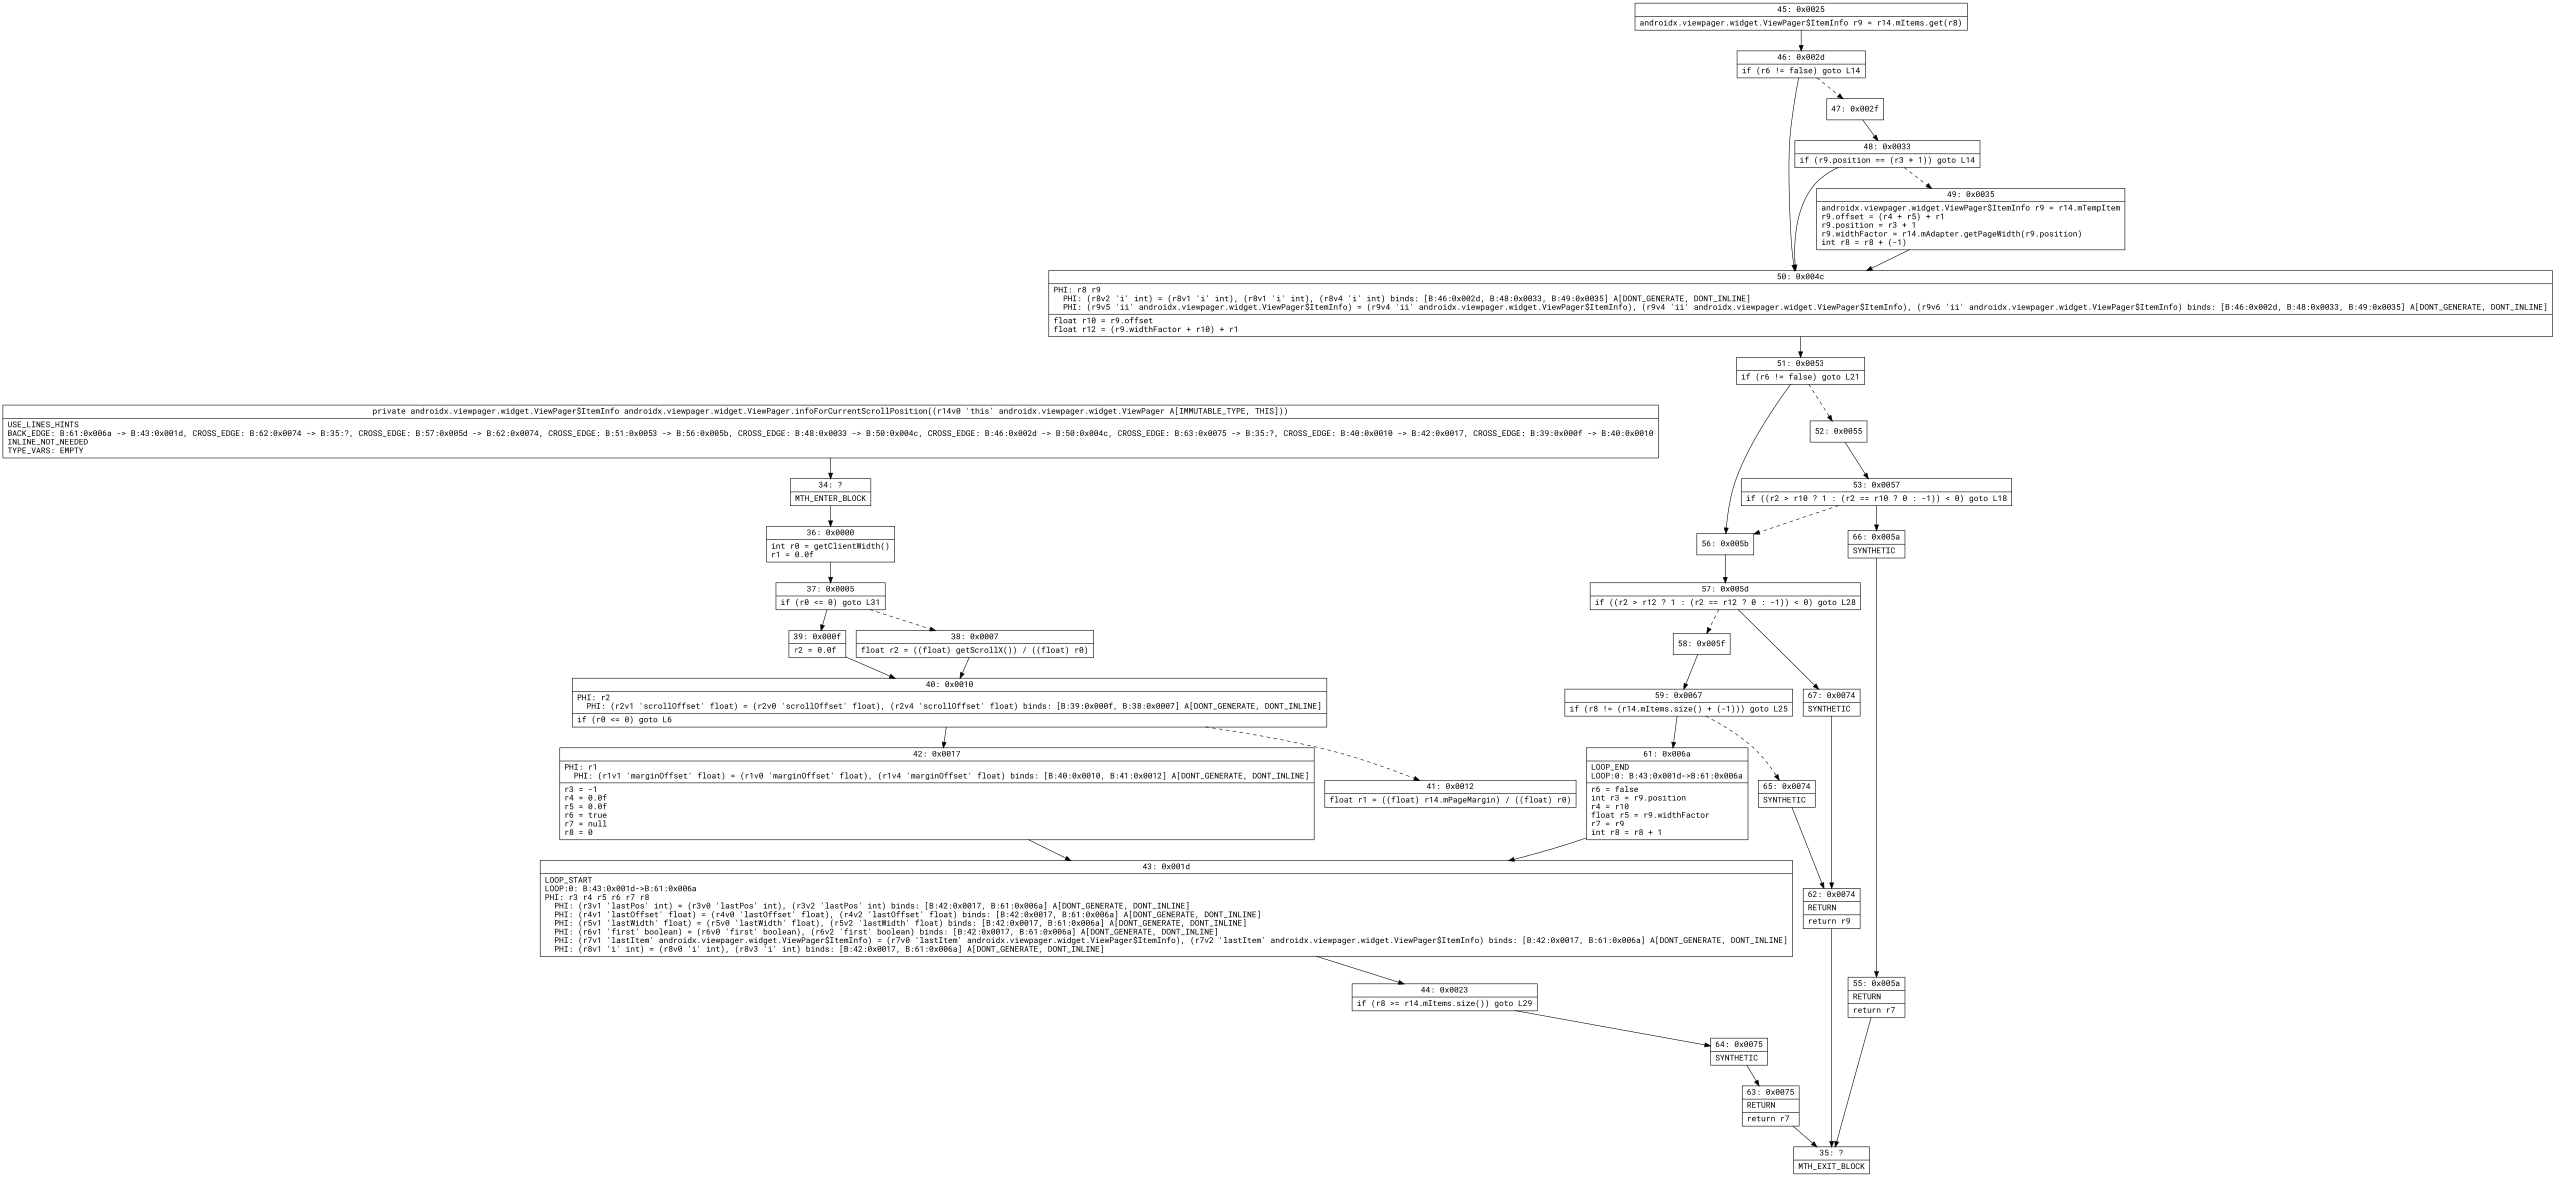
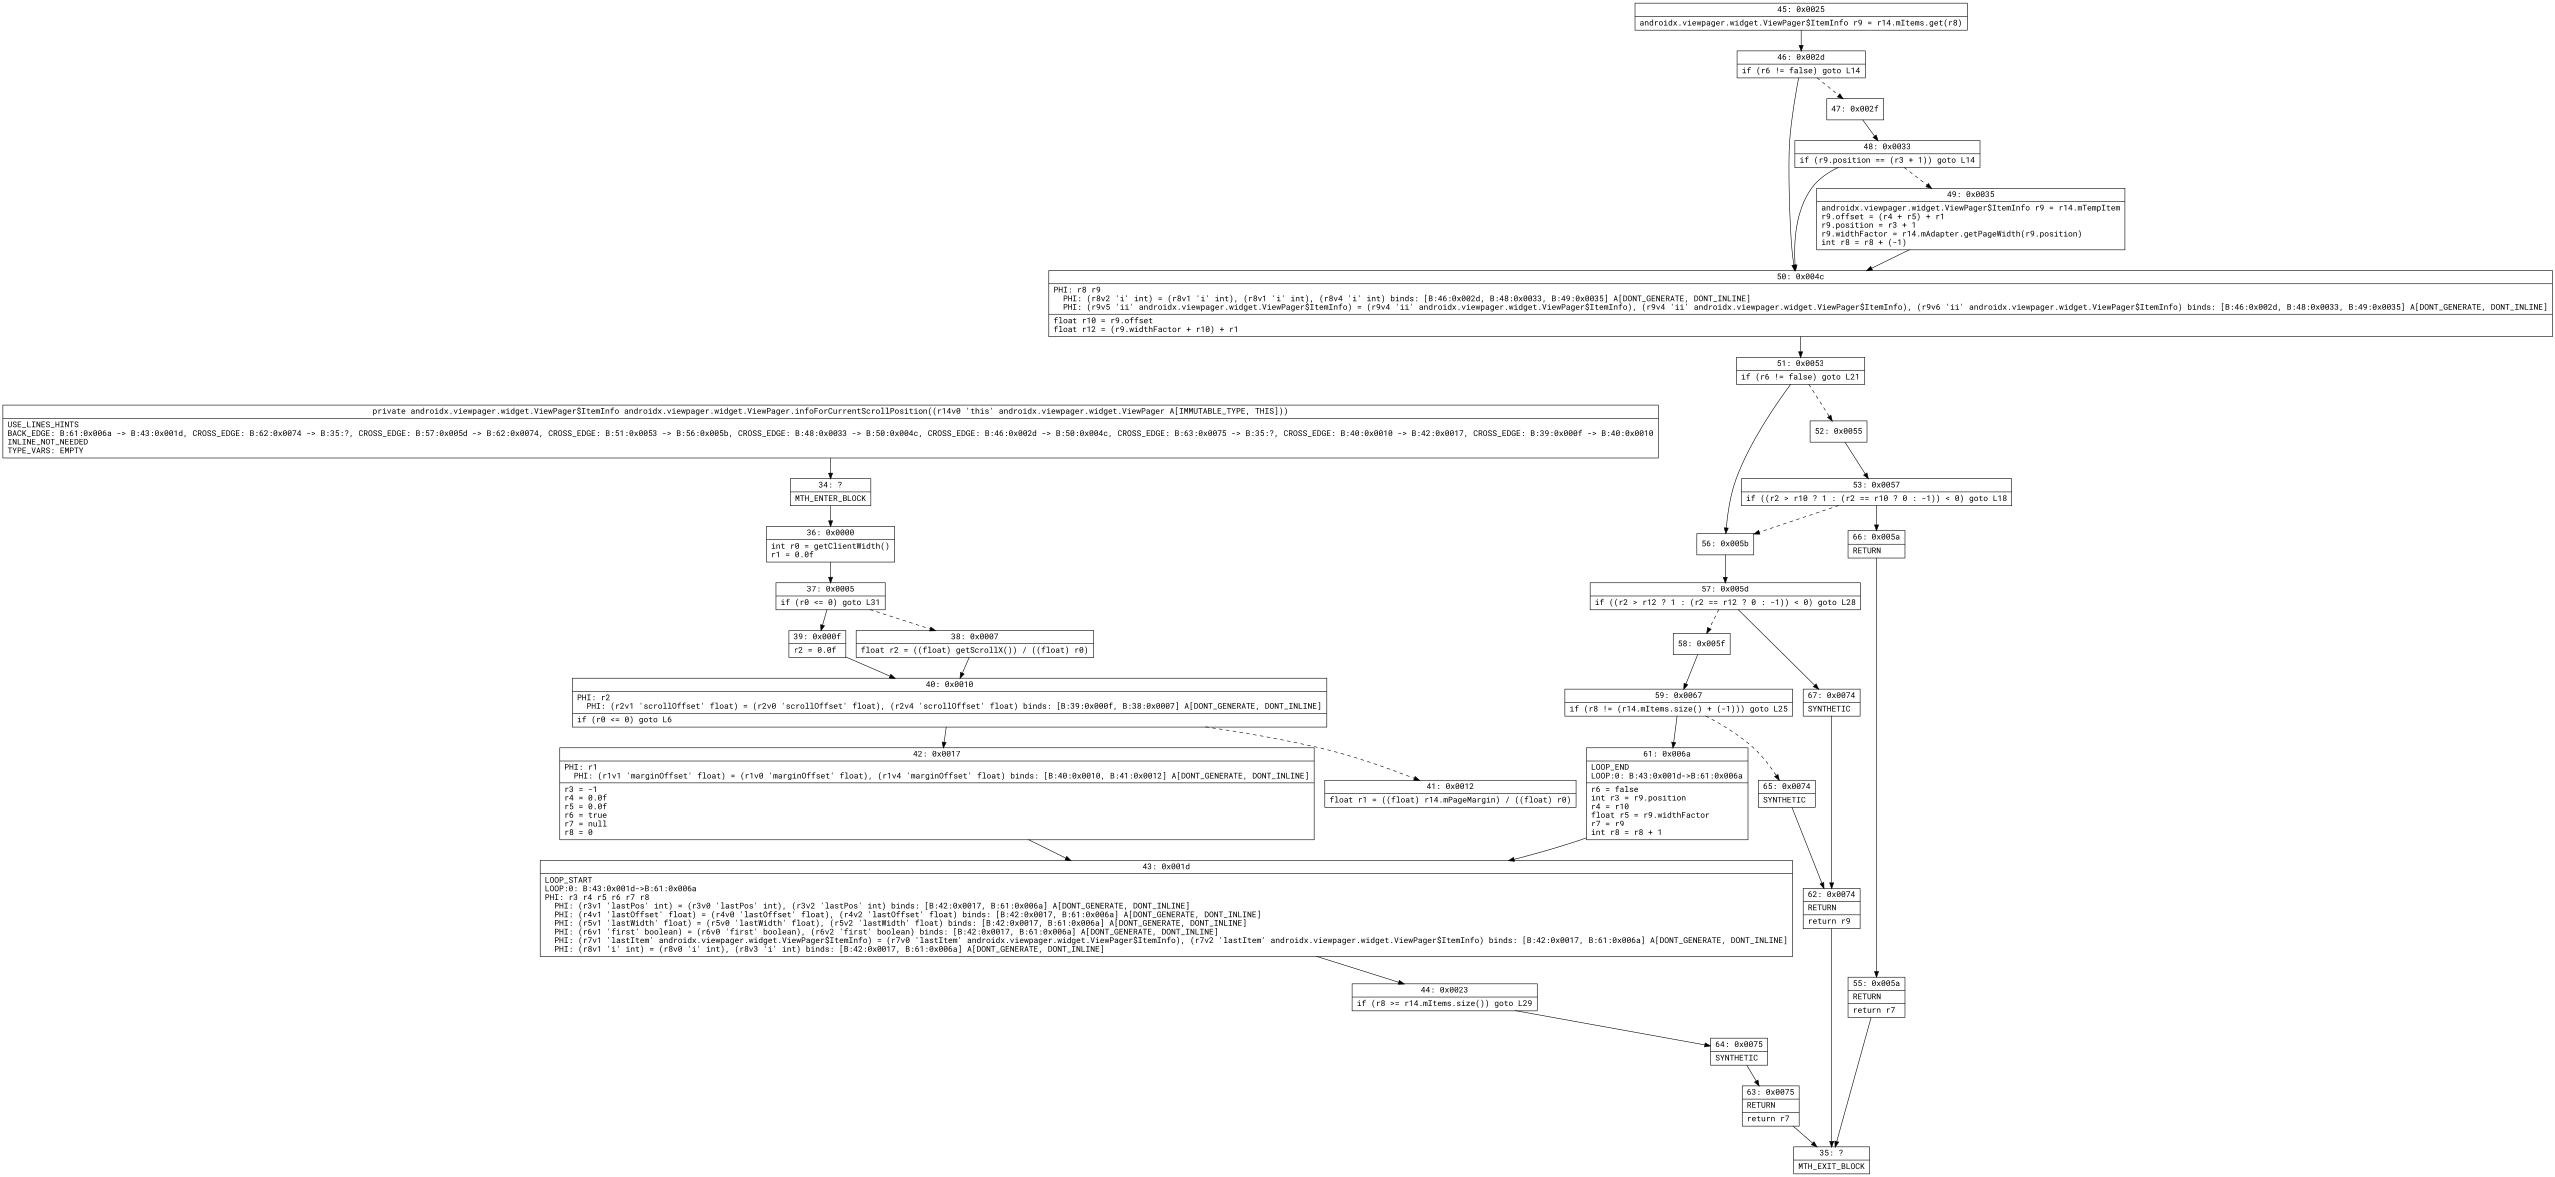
node "66: 0x005a": text "SYNTHETIC" -> "RETURN"
